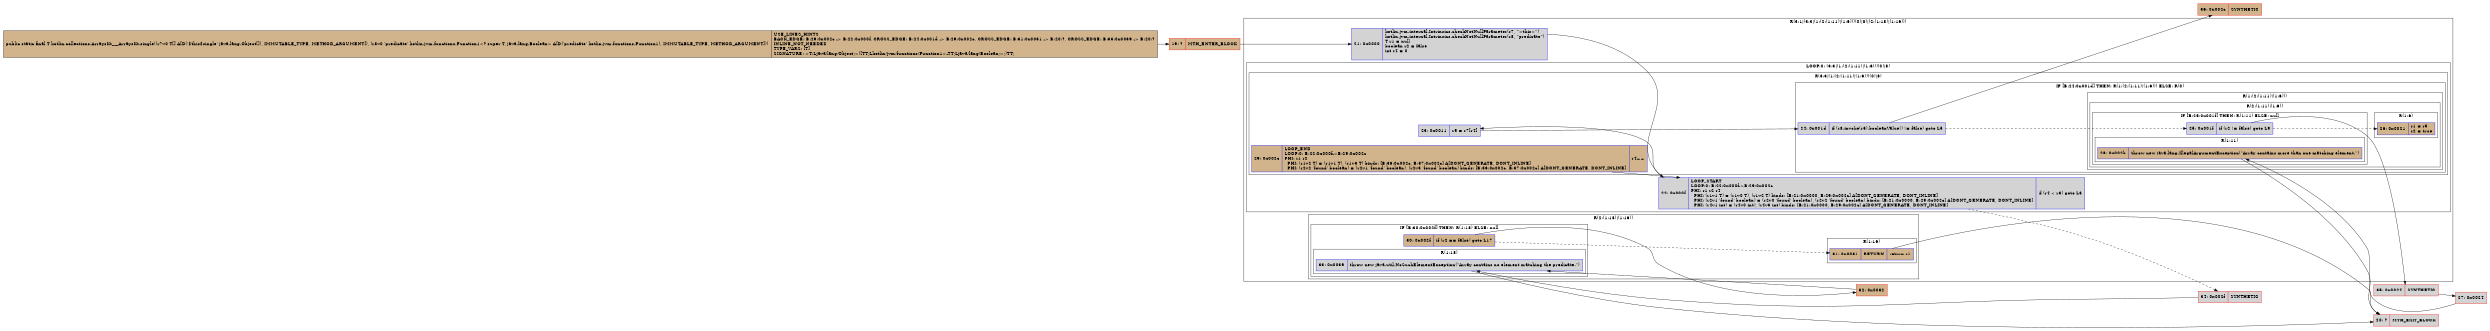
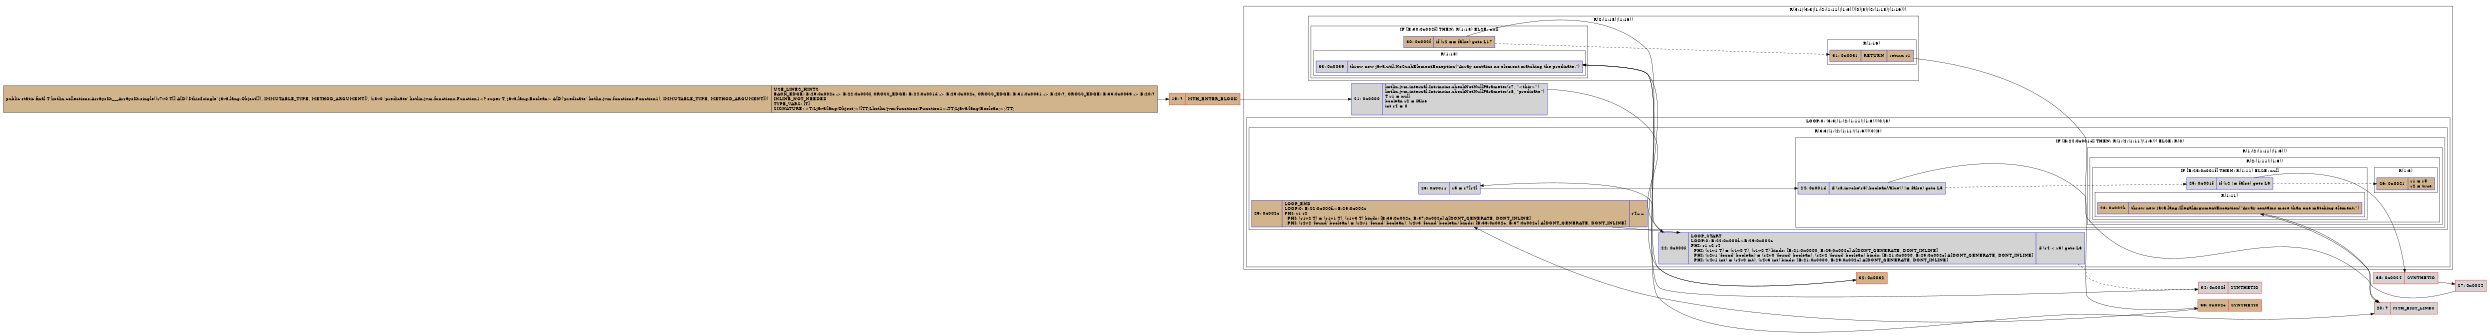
edge "36: 0x002c" -> "29: 0x002c": added
node "20: ?": text "MTH_EXIT_BLOCK" -> "MTH_EXIT_LINES"
